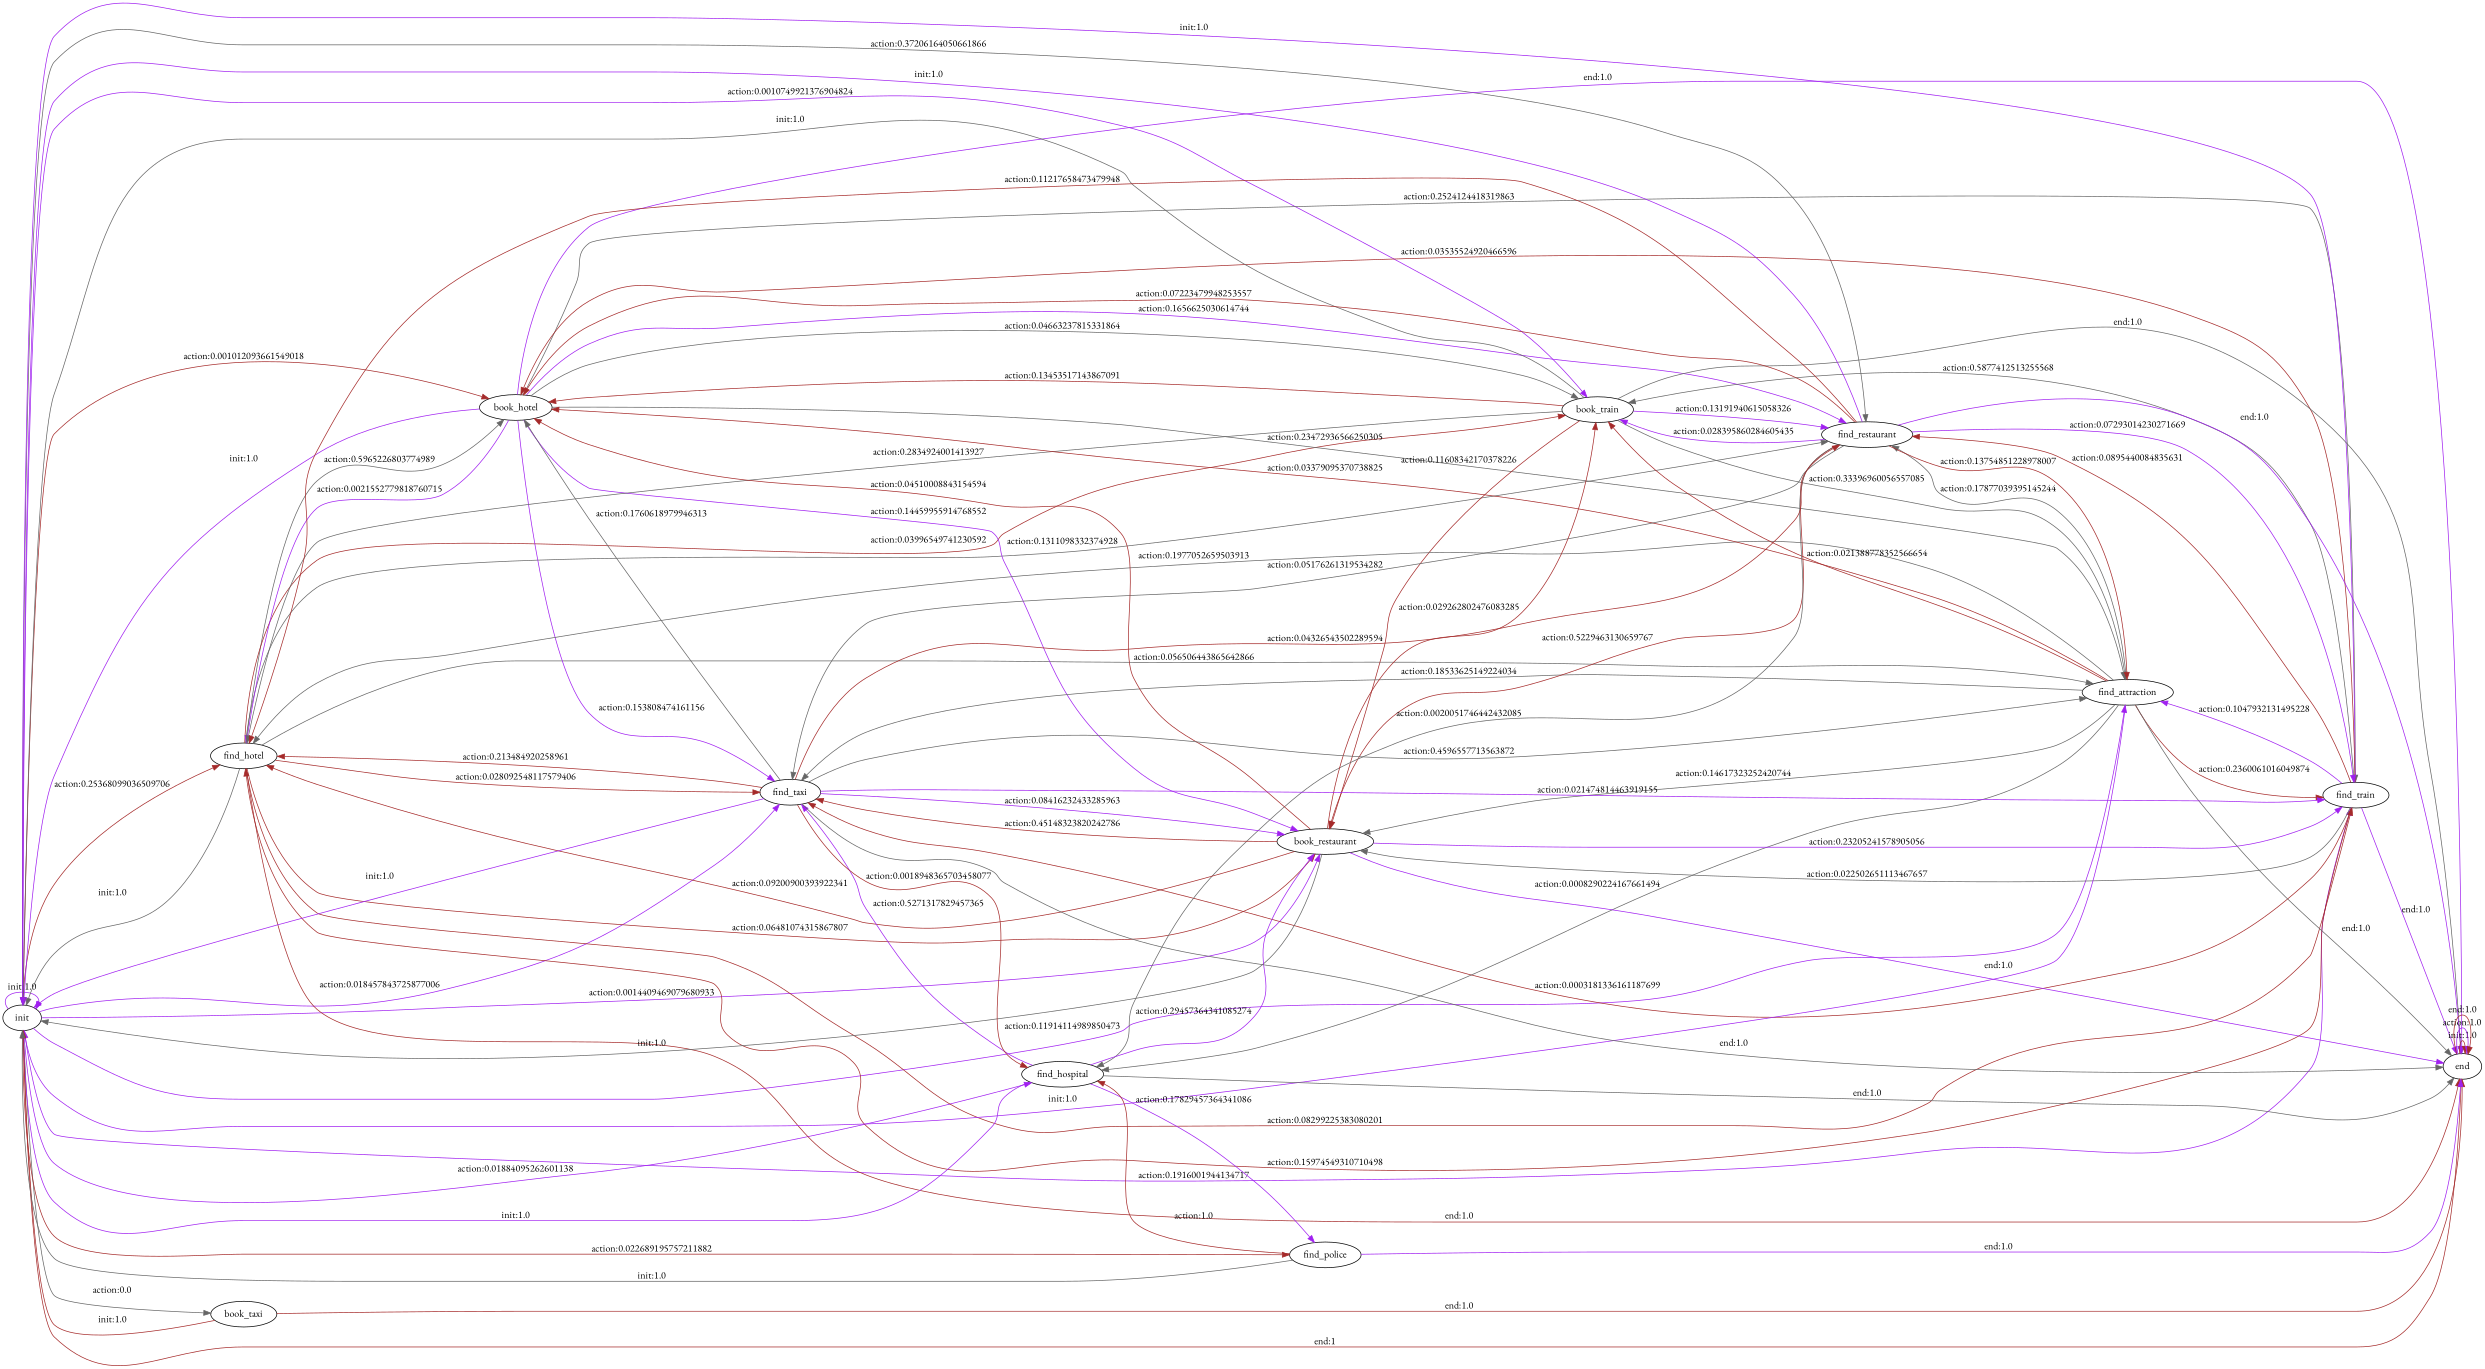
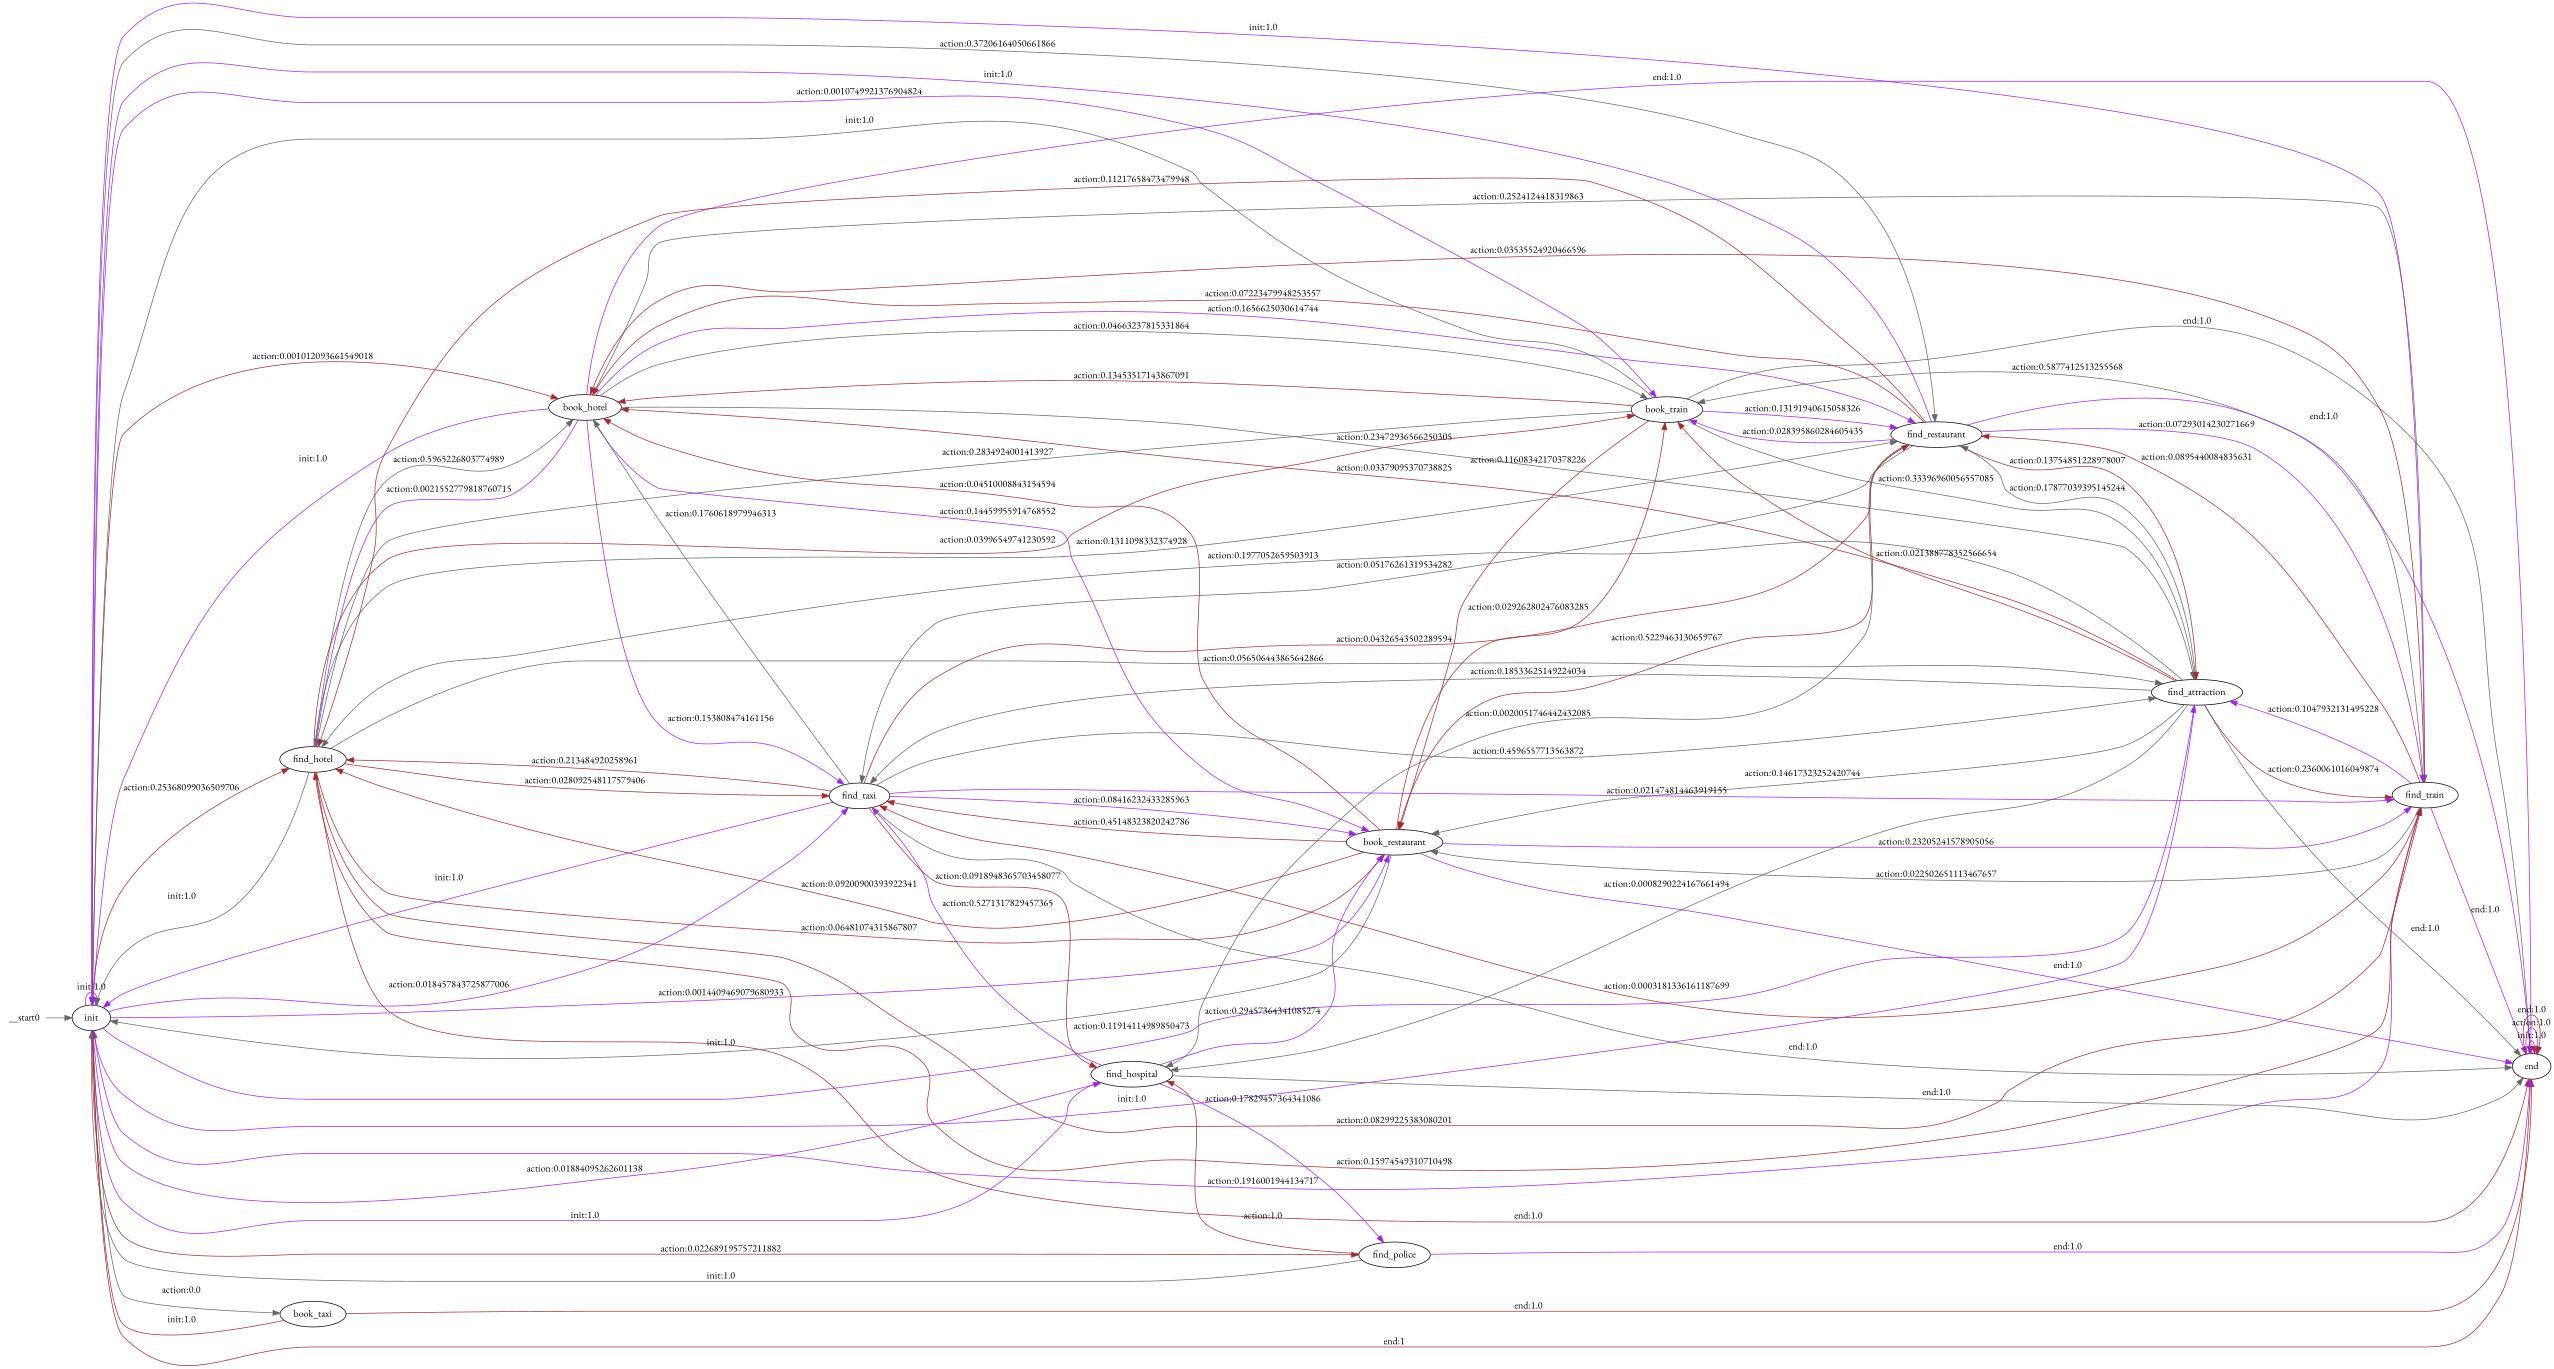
edge "find_taxi" -> "find_hospital": label "action:0.0018948365703458077" -> "action:0.0918948365703458077"
node "__start0": added
